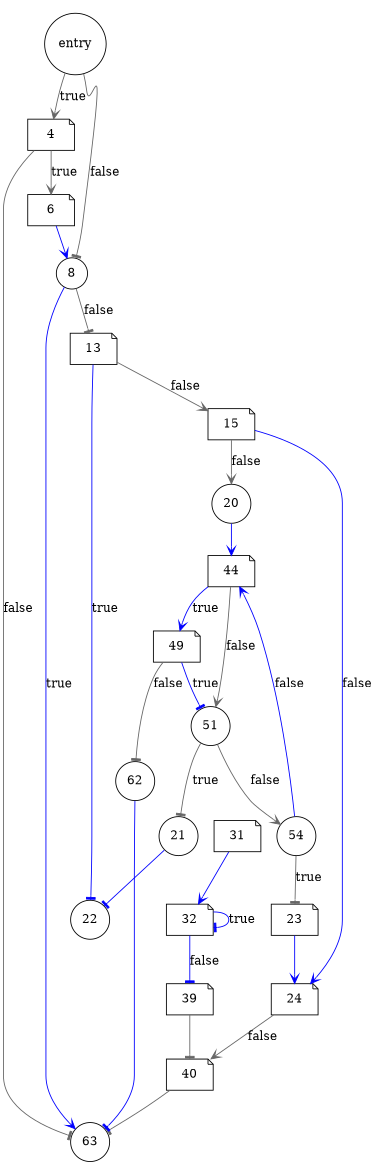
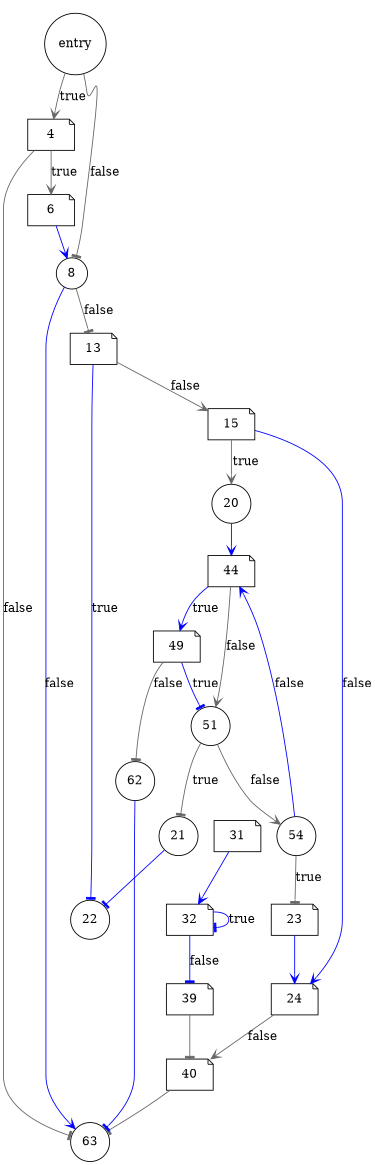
edge "15" -> "20": label "false" -> "true"
edge "8" -> "63": label "true" -> "false"
